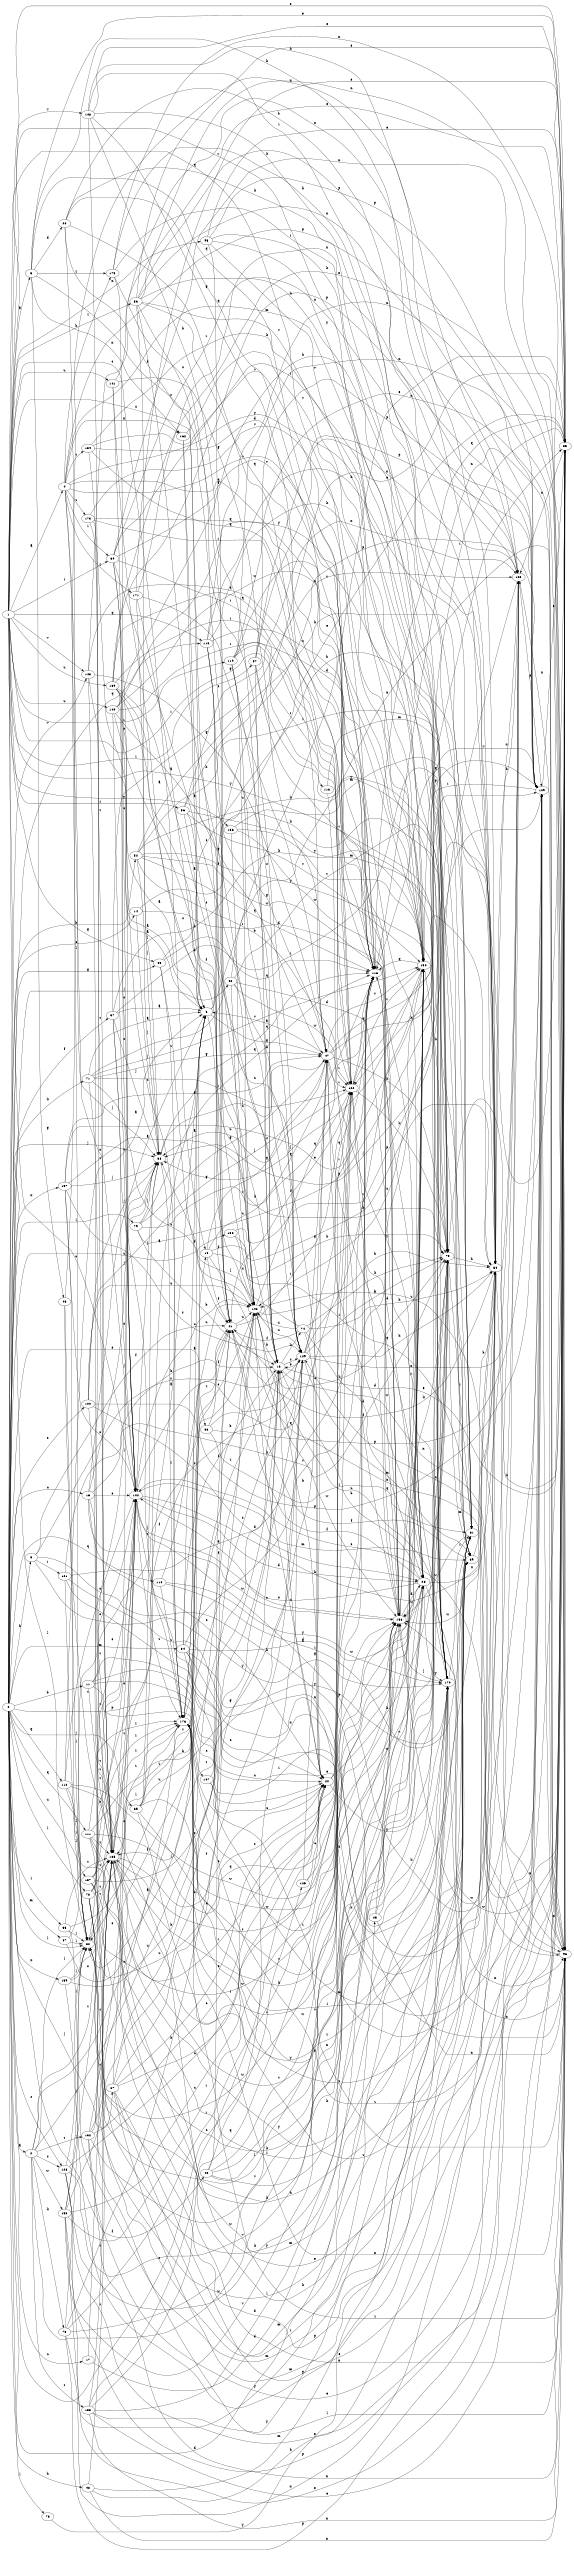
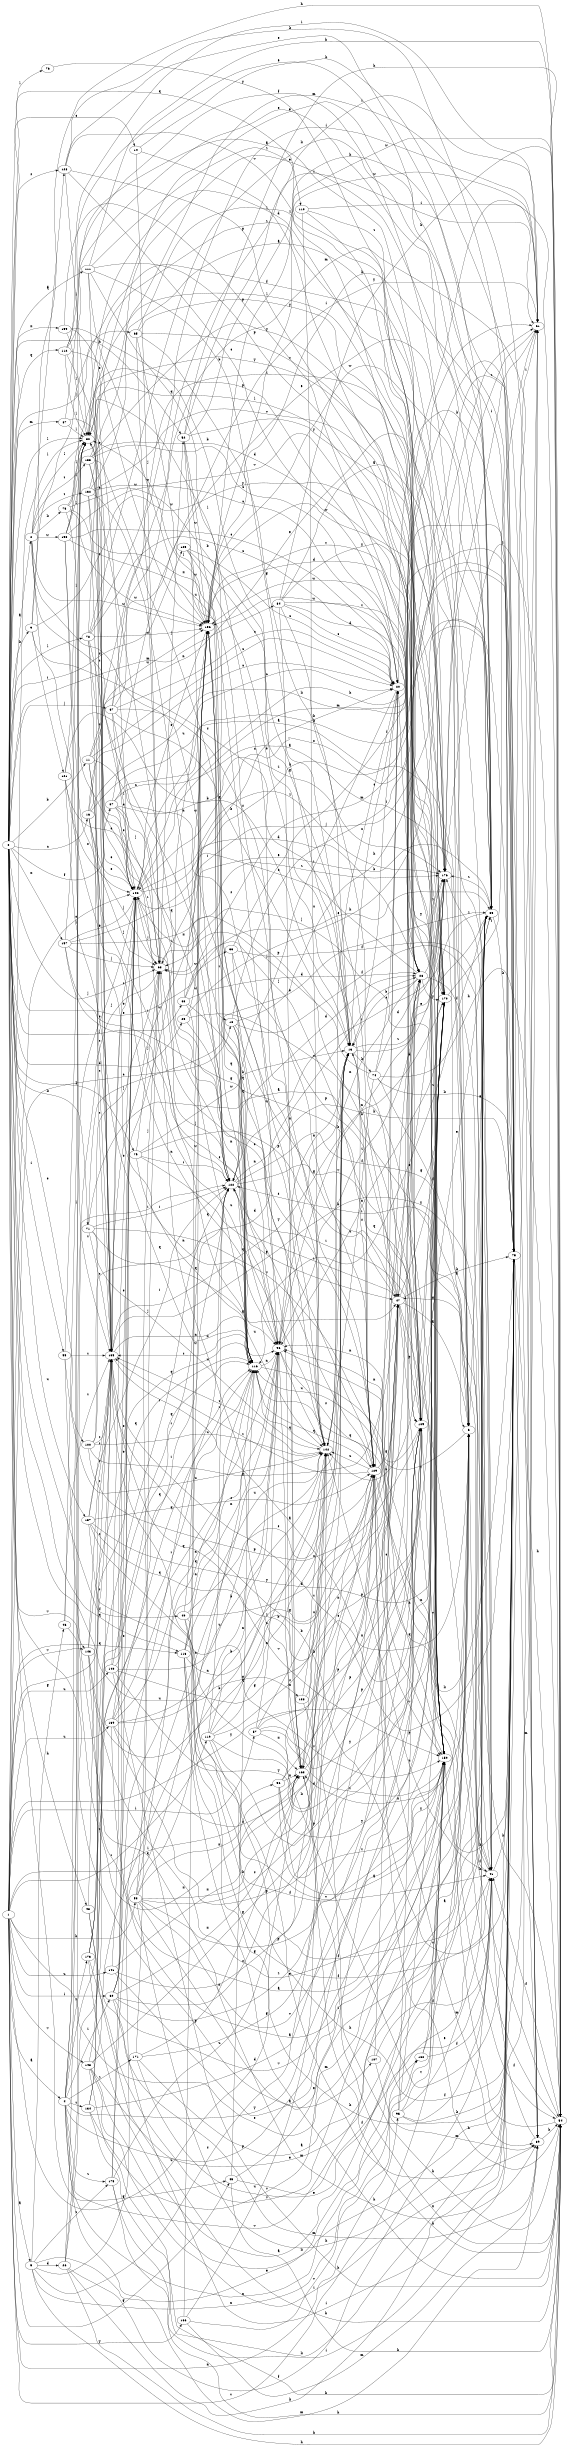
node "118": removed
edge "125" -> "13": added, label "b"
edge "52" -> "68": reversed
edge "142" -> "54": now "116" -> "54"
edge "65" -> "6": removed, label "a"
edge "170" -> "156": label "j" -> "w"
node "17": removed
edge "48" -> "96": removed, label "n"
